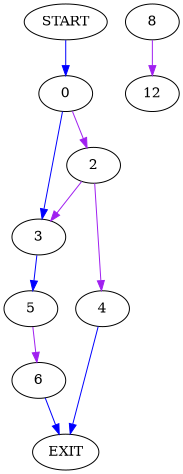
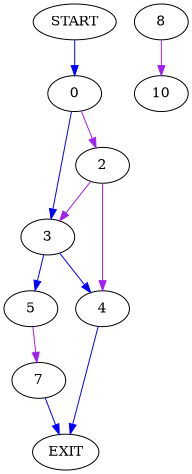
node "12": label "12" -> "10"
edge "3" -> "4": added
node "6": label "6" -> "7"
